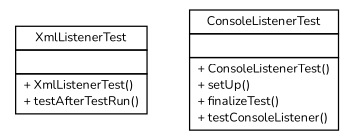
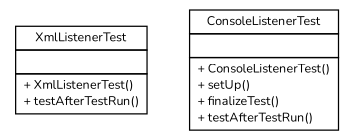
node "ConsoleListenerTest": text "+ testConsoleListener()" -> "+ testAfterTestRun()"
